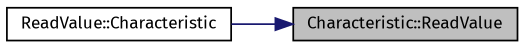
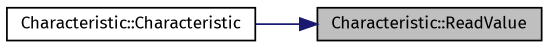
node "ReadValue::Characteristic": label "ReadValue::Characteristic" -> "Characteristic::Characteristic"
